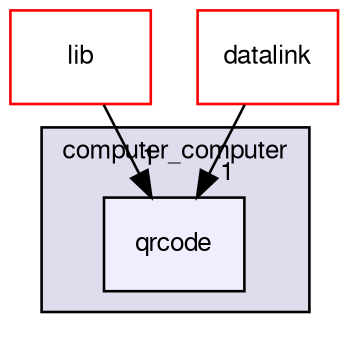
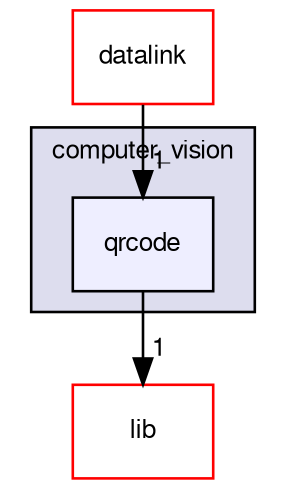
edge "lib" -> "qrcode": reversed
cluster "computer_computer": label "computer_computer" -> "computer_vision"
